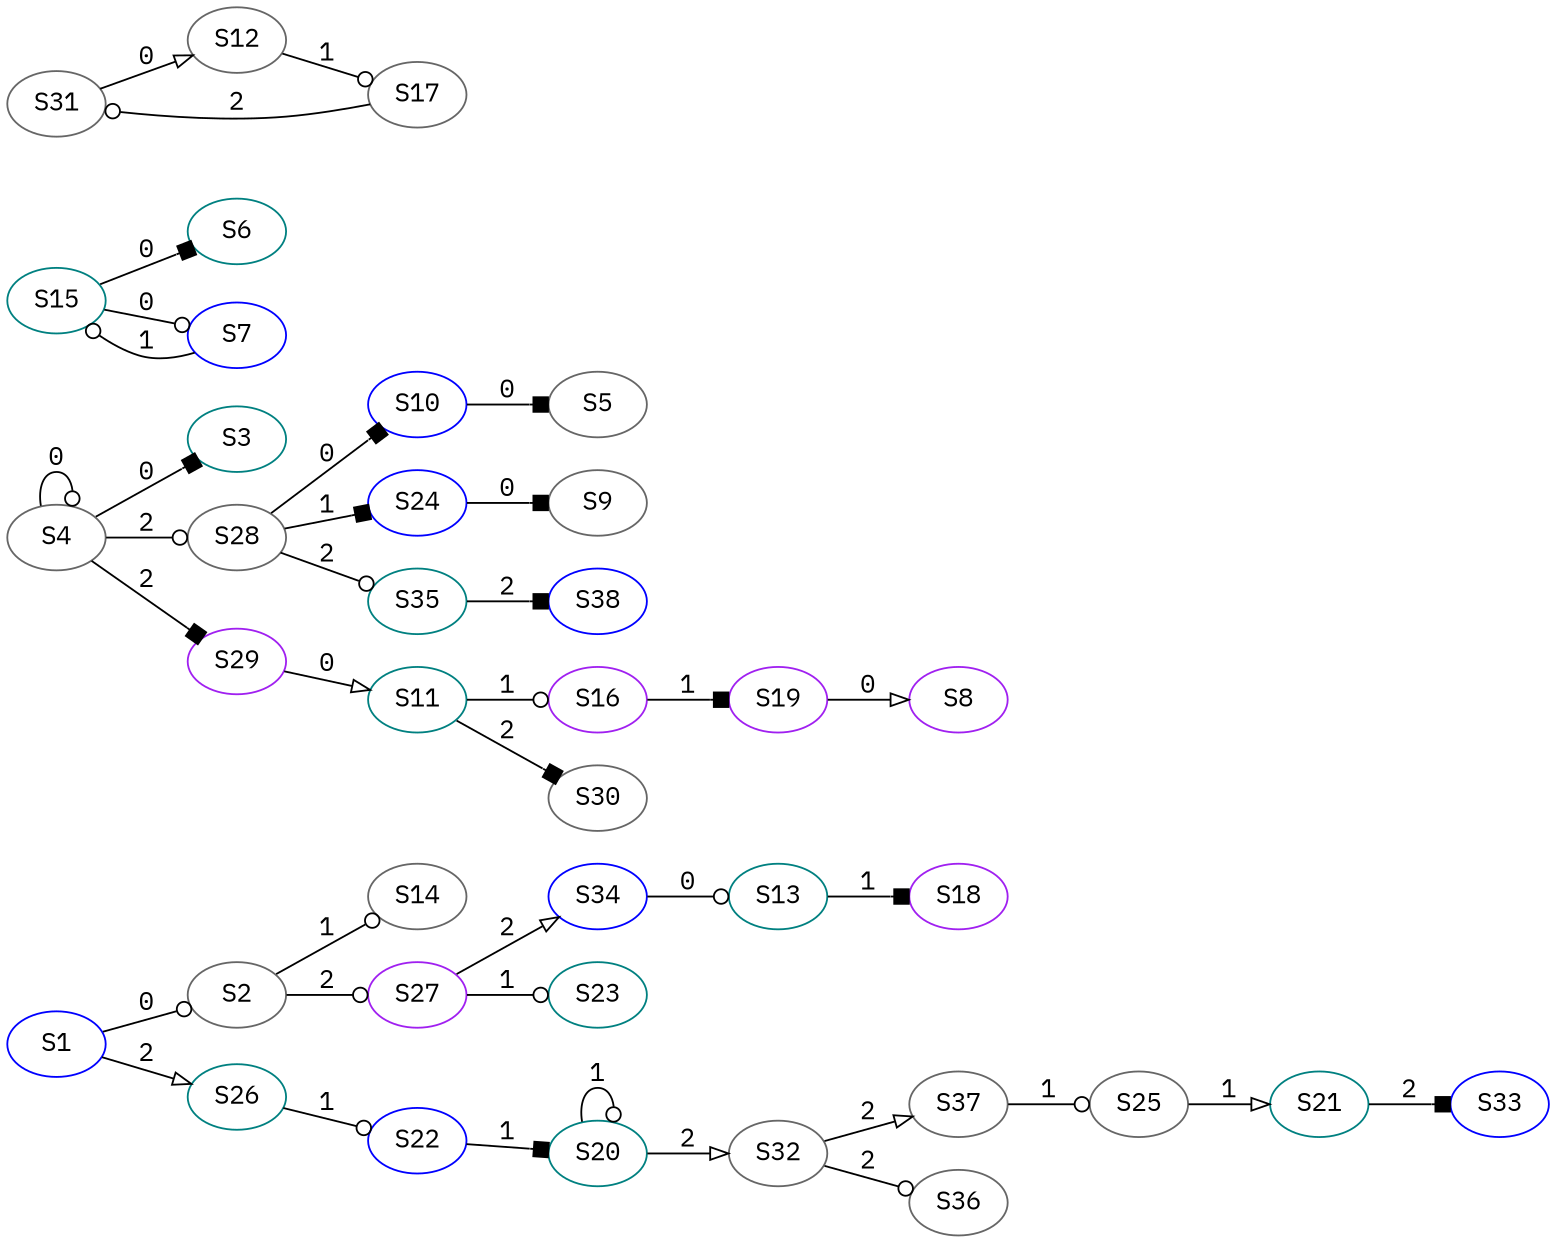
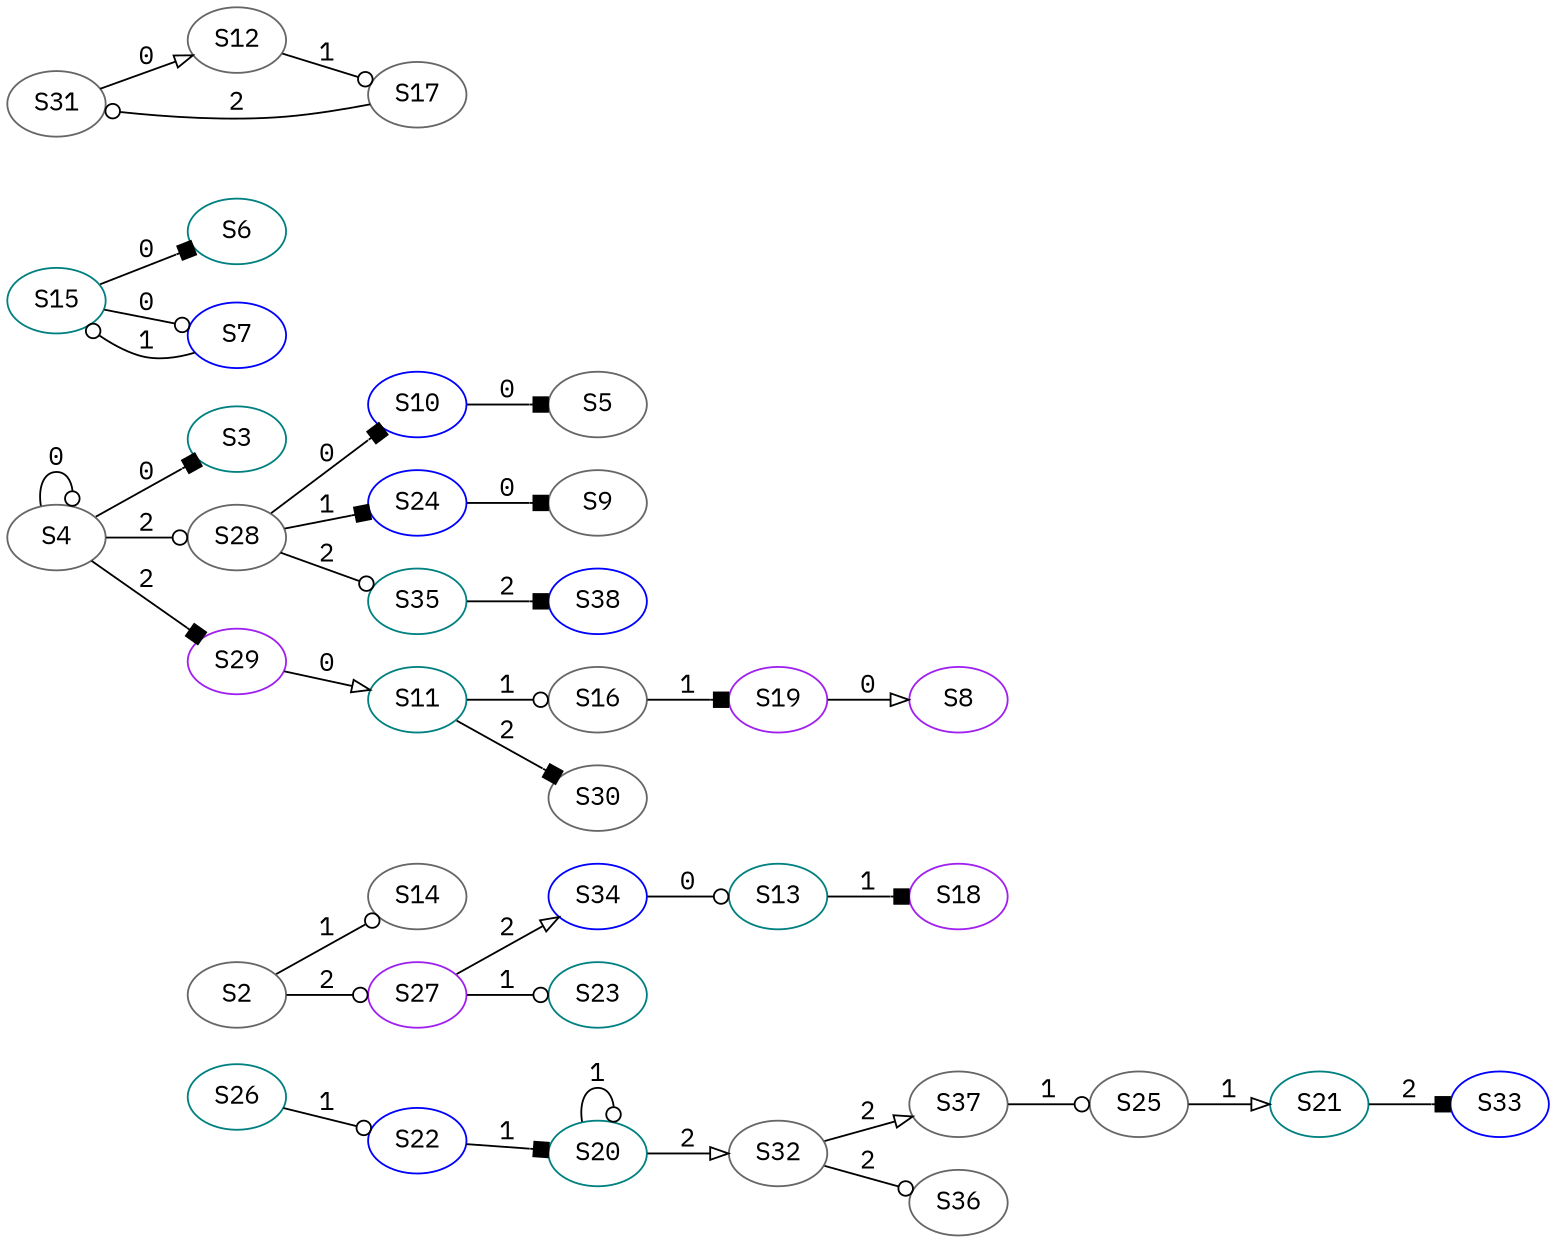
node "S16": color purple -> gray40
node "S1": removed
